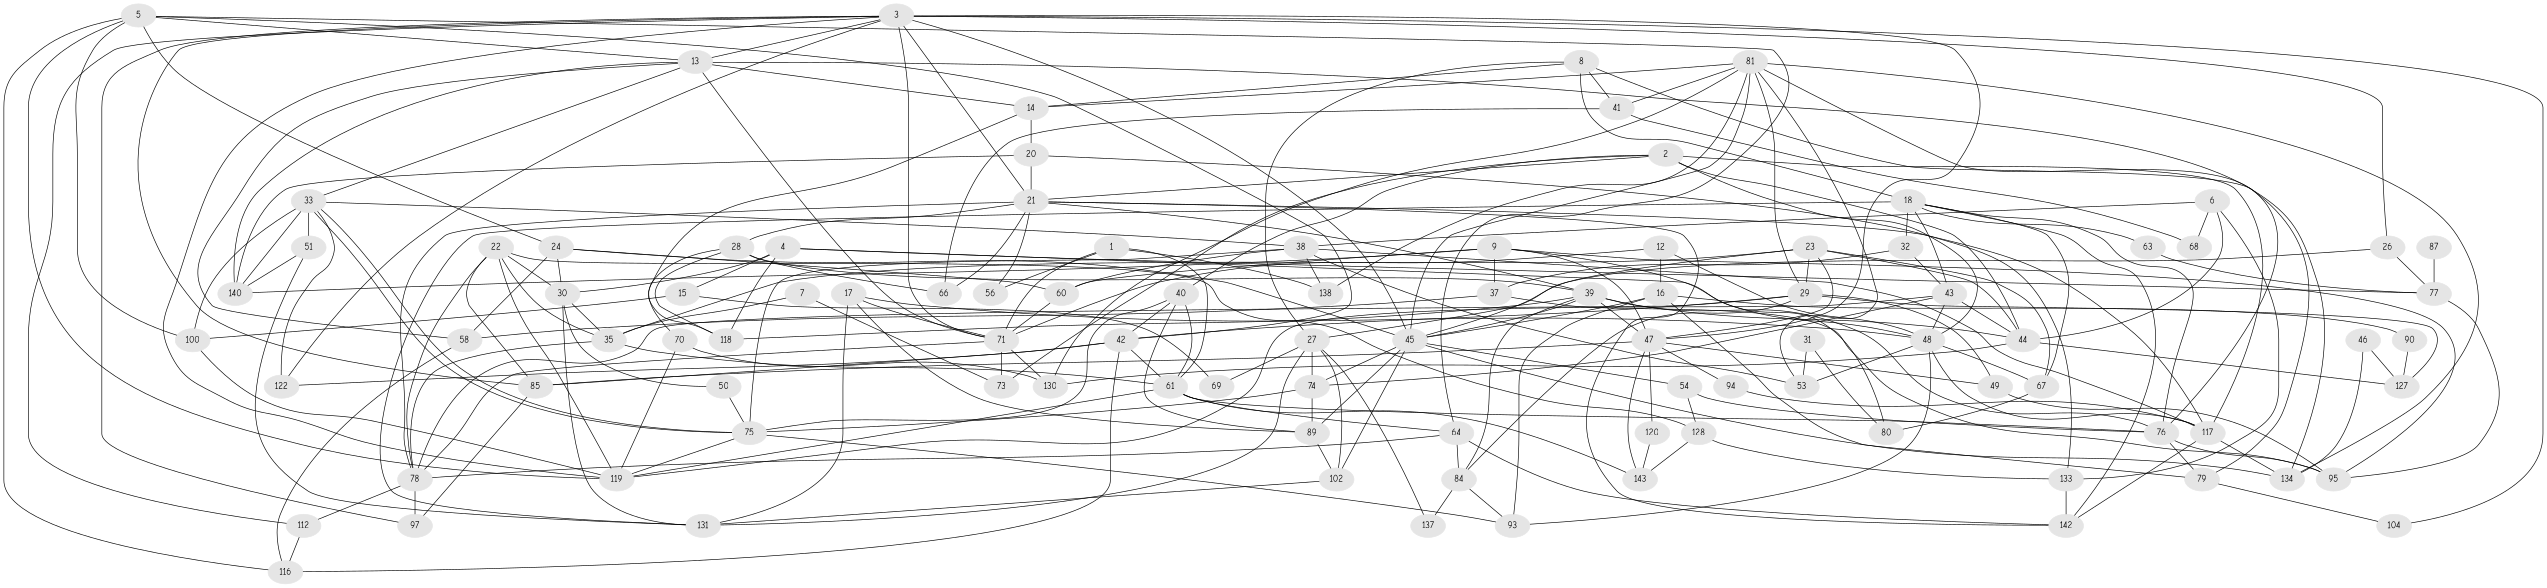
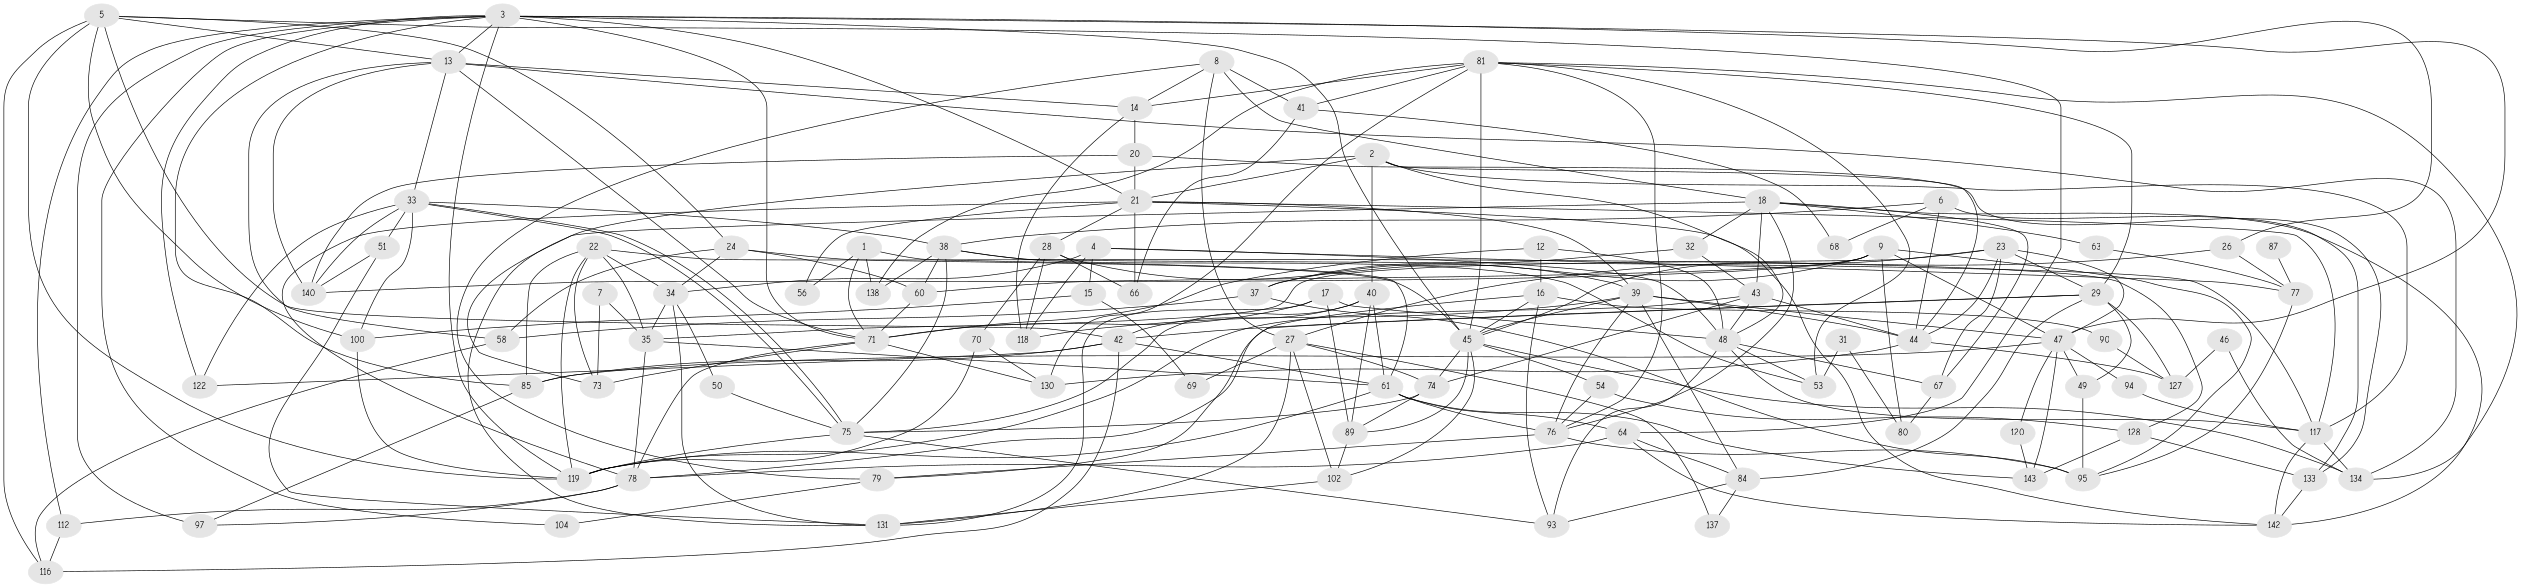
node "30": label "30" -> "34"
edge "22" -- "78": now "22" -- "73"
